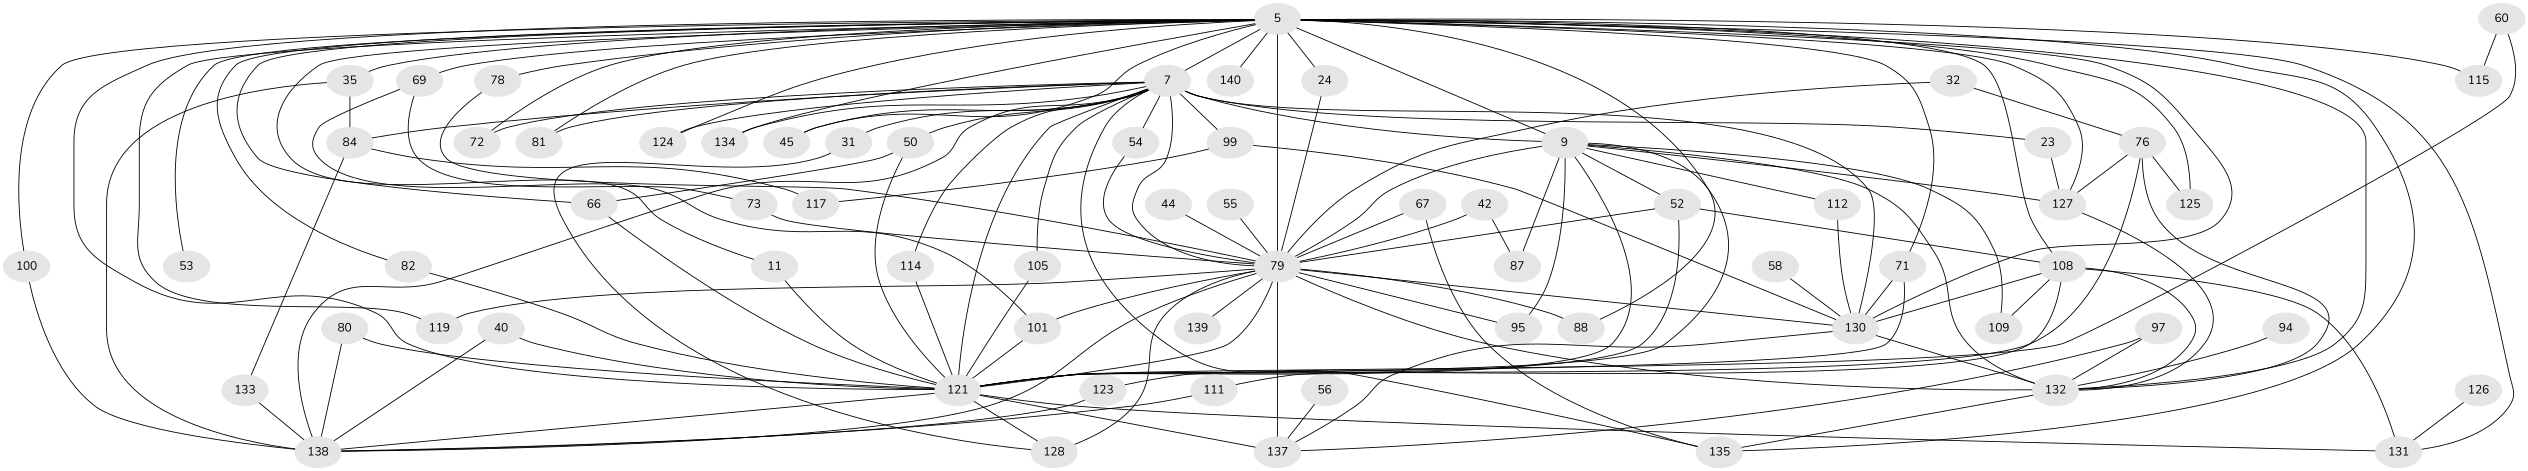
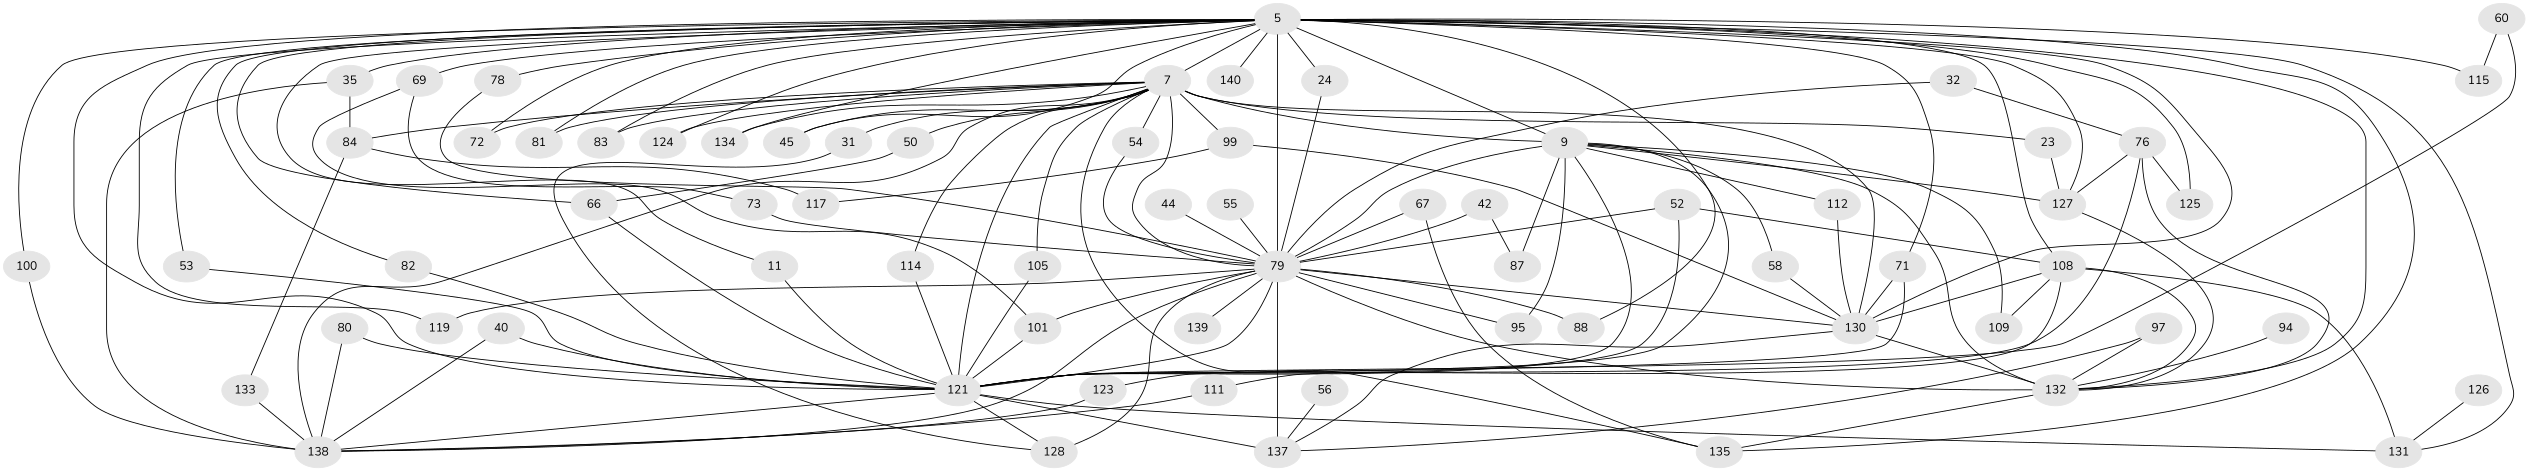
node "83": added
edge "9" -- "52": now "9" -- "58"
edge "50" -- "121": now "53" -- "121"
